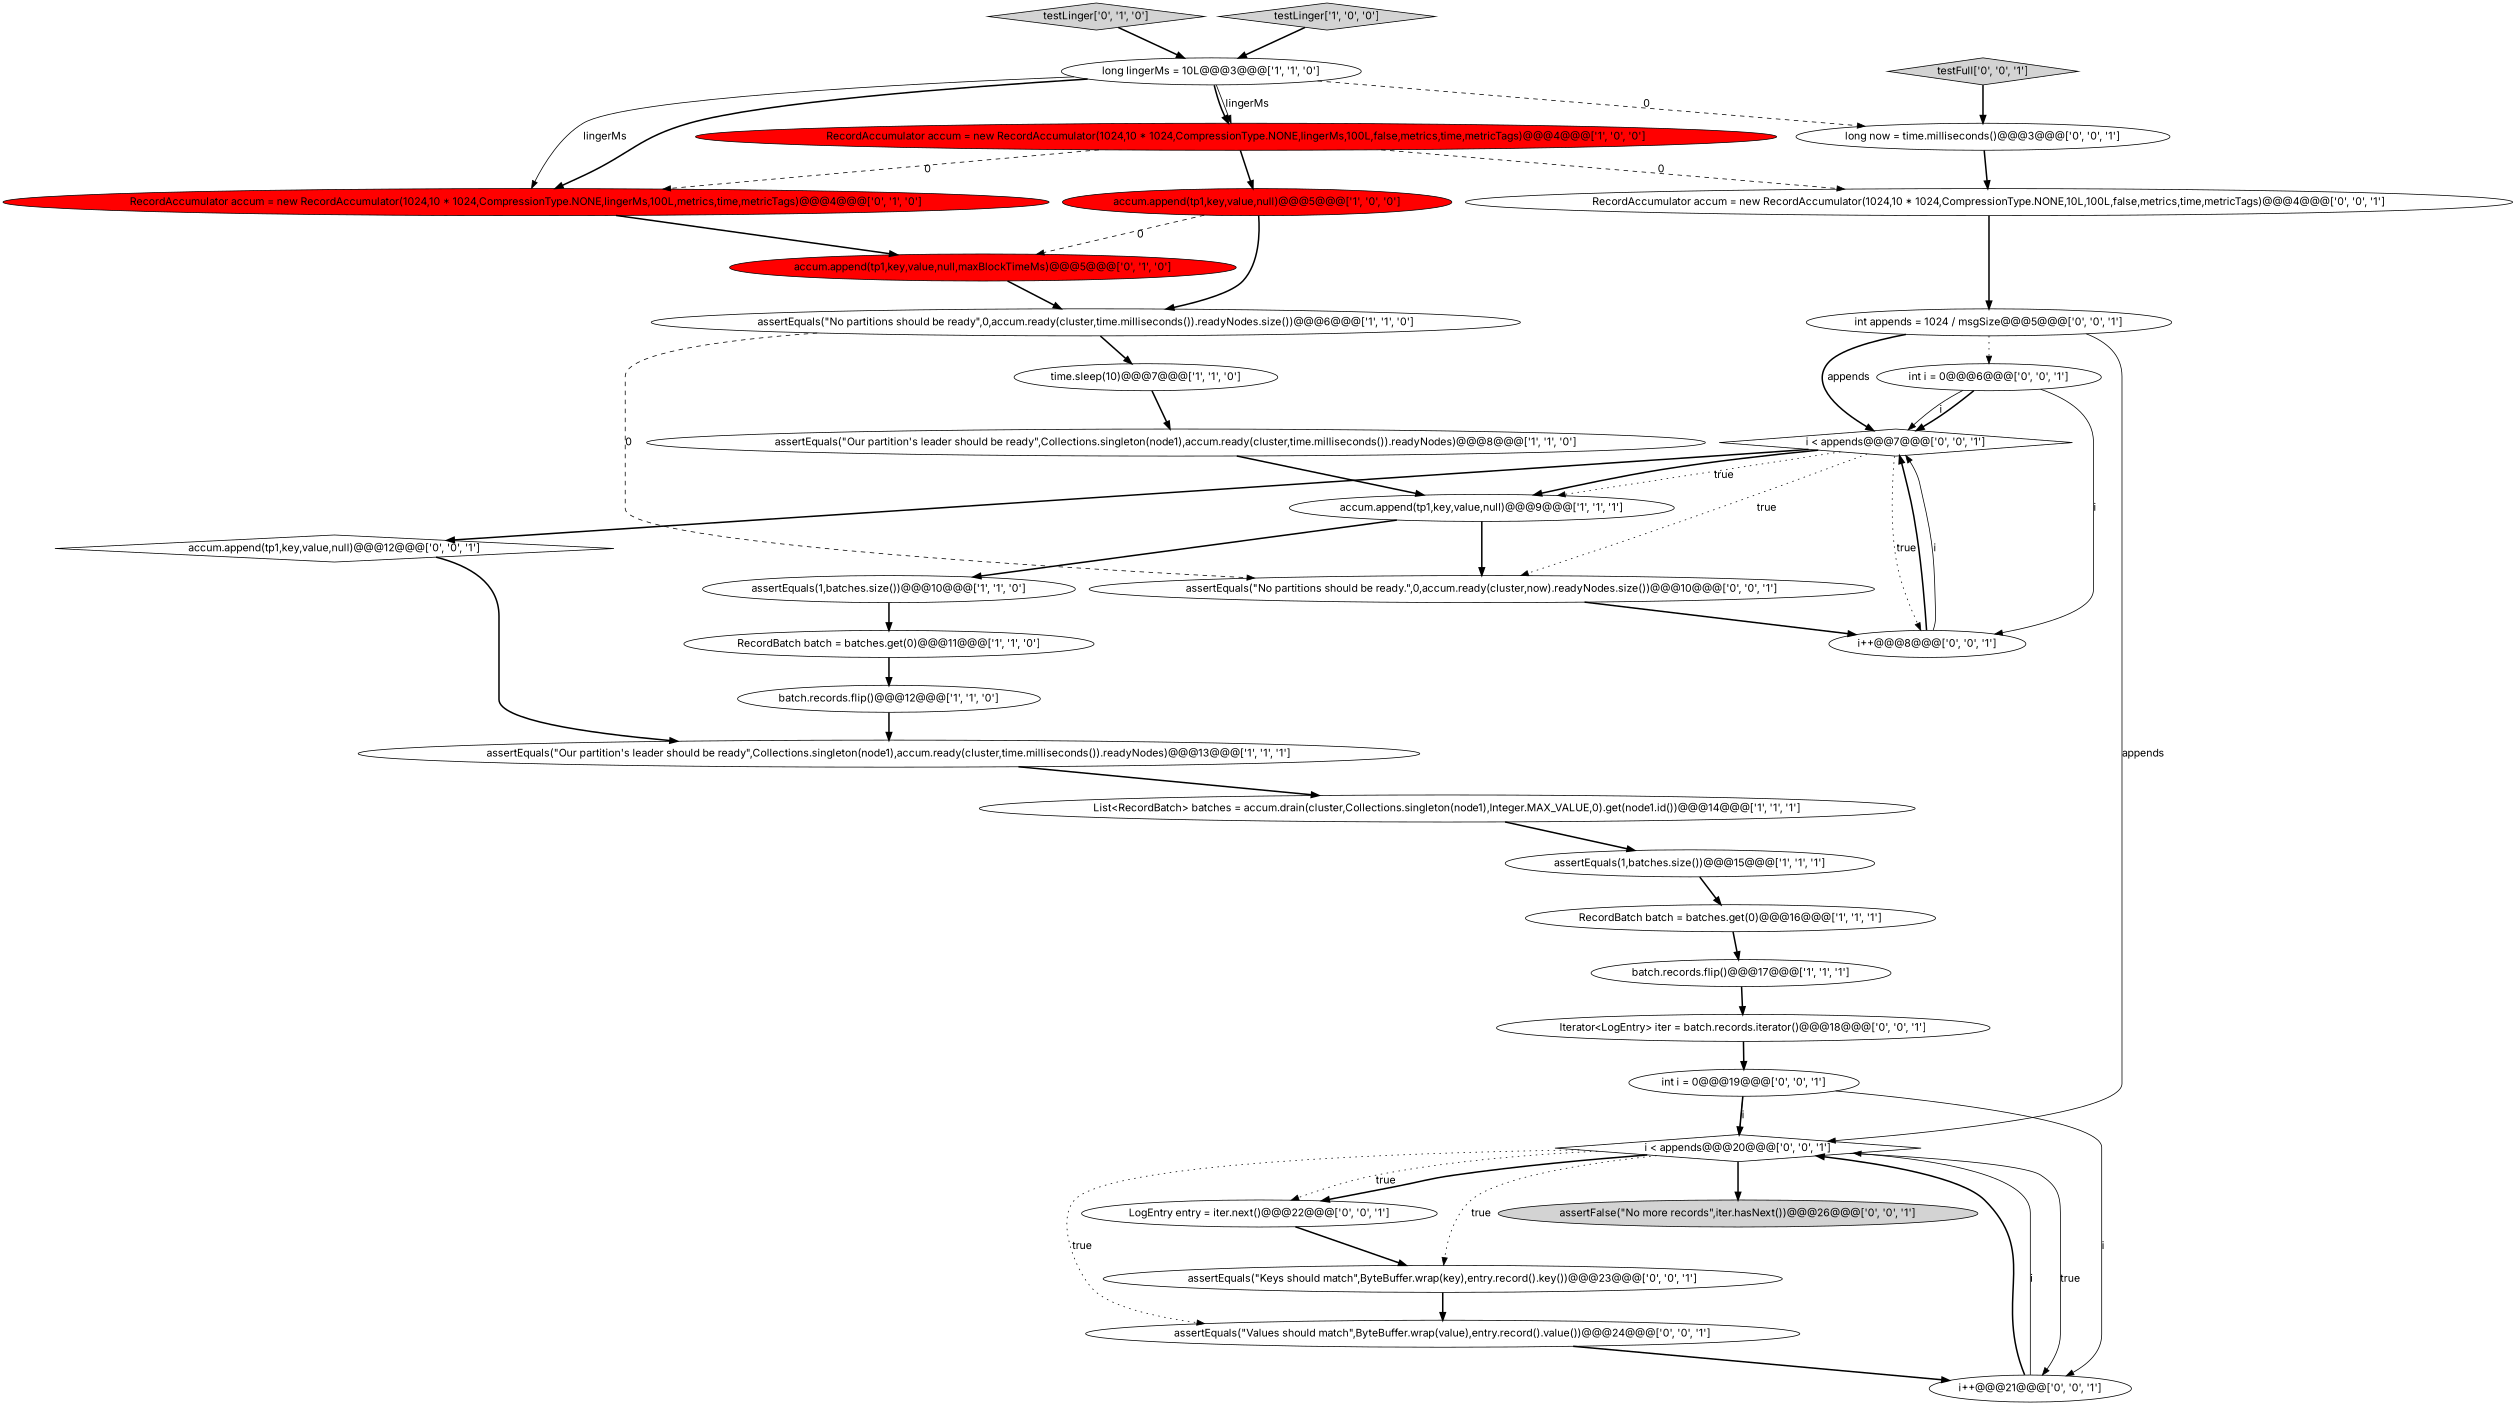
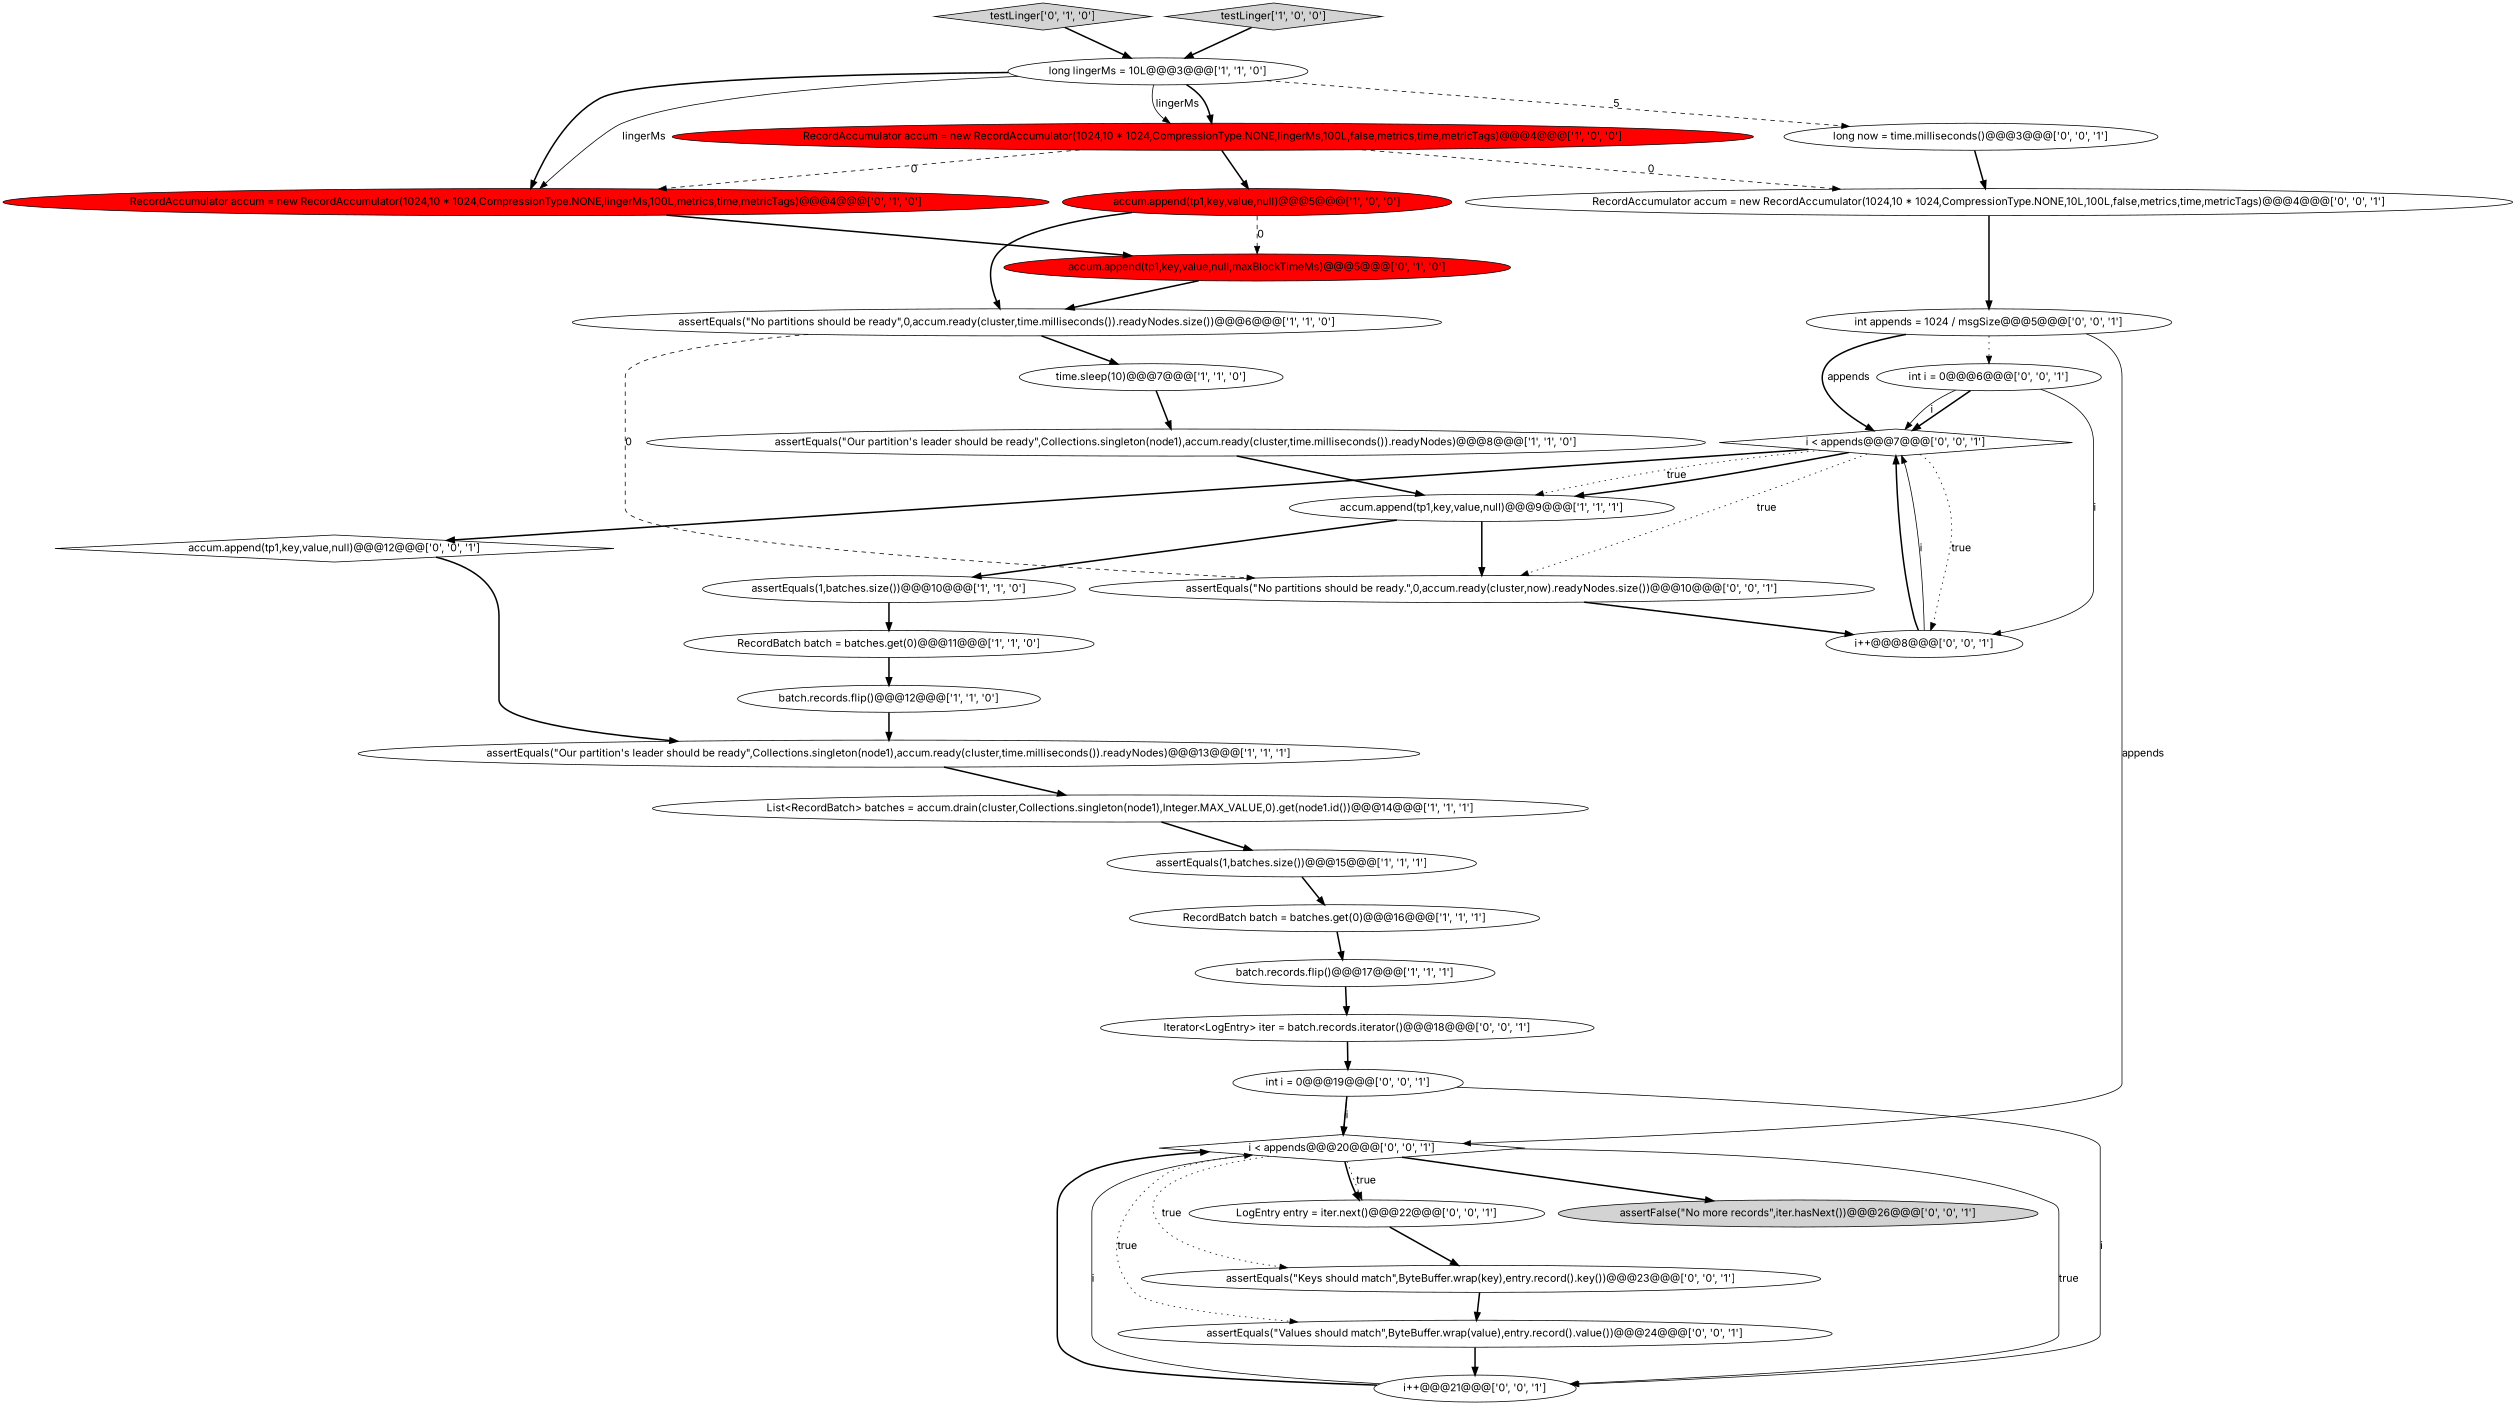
node "testFull['0', '0', '1']": removed
edge "long lingerMs = 10L@@@3@@@['1', '1', '0']" -> "long now = time.milliseconds()@@@3@@@['0', '0', '1']": label "0" -> "5"
